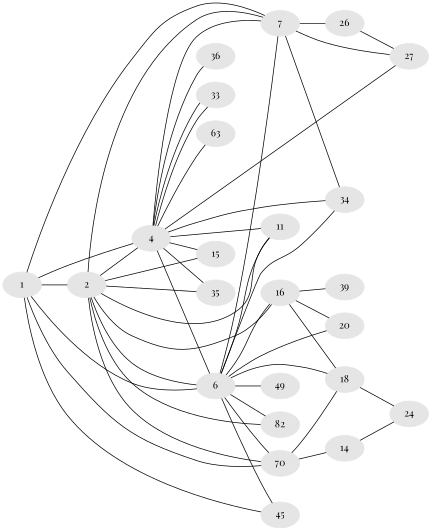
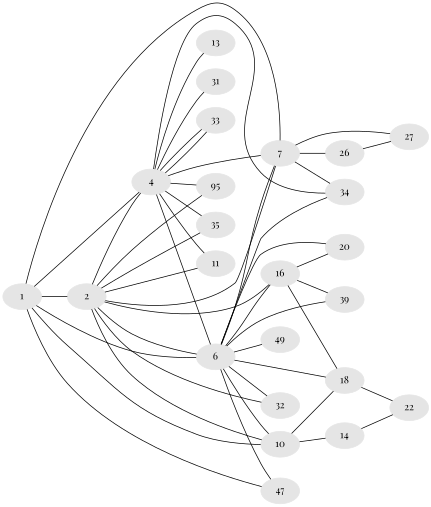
node "36": label "36" -> "31"
node "63": label "63" -> "13"
edge "27" -- "4": removed
node "15": label "15" -> "95"
edge "11" -- "6": now "39" -- "6"
node "24": label "24" -> "22"
node "82": label "82" -> "32"
node "70": label "70" -> "10"
node "45": label "45" -> "47"
